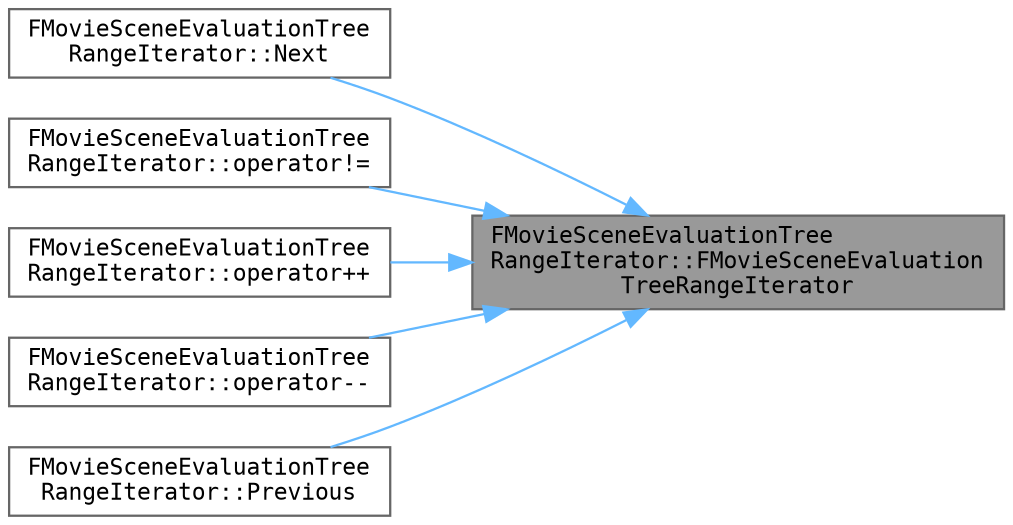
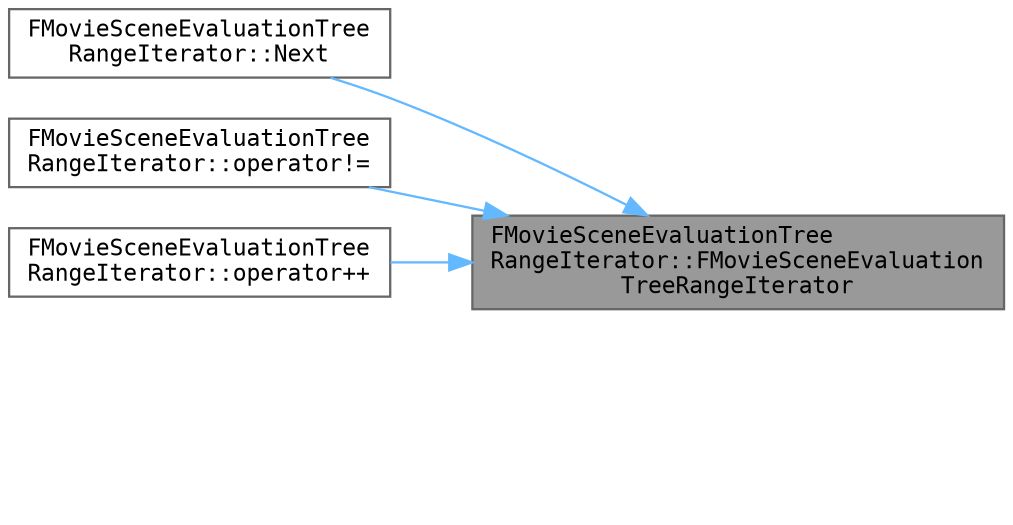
node "FMovieSceneEvaluationTree RangeIterator::operator--": removed
node "FMovieSceneEvaluationTree RangeIterator::Previous": removed
